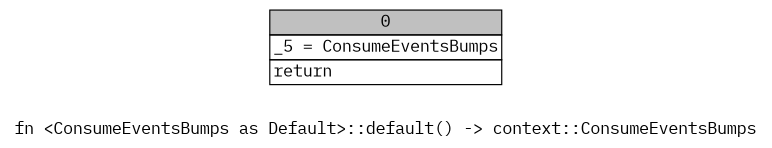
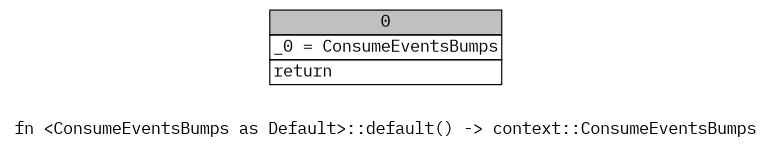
node "0": text "_5 = ConsumeEventsBumps" -> "_0 = ConsumeEventsBumps"
